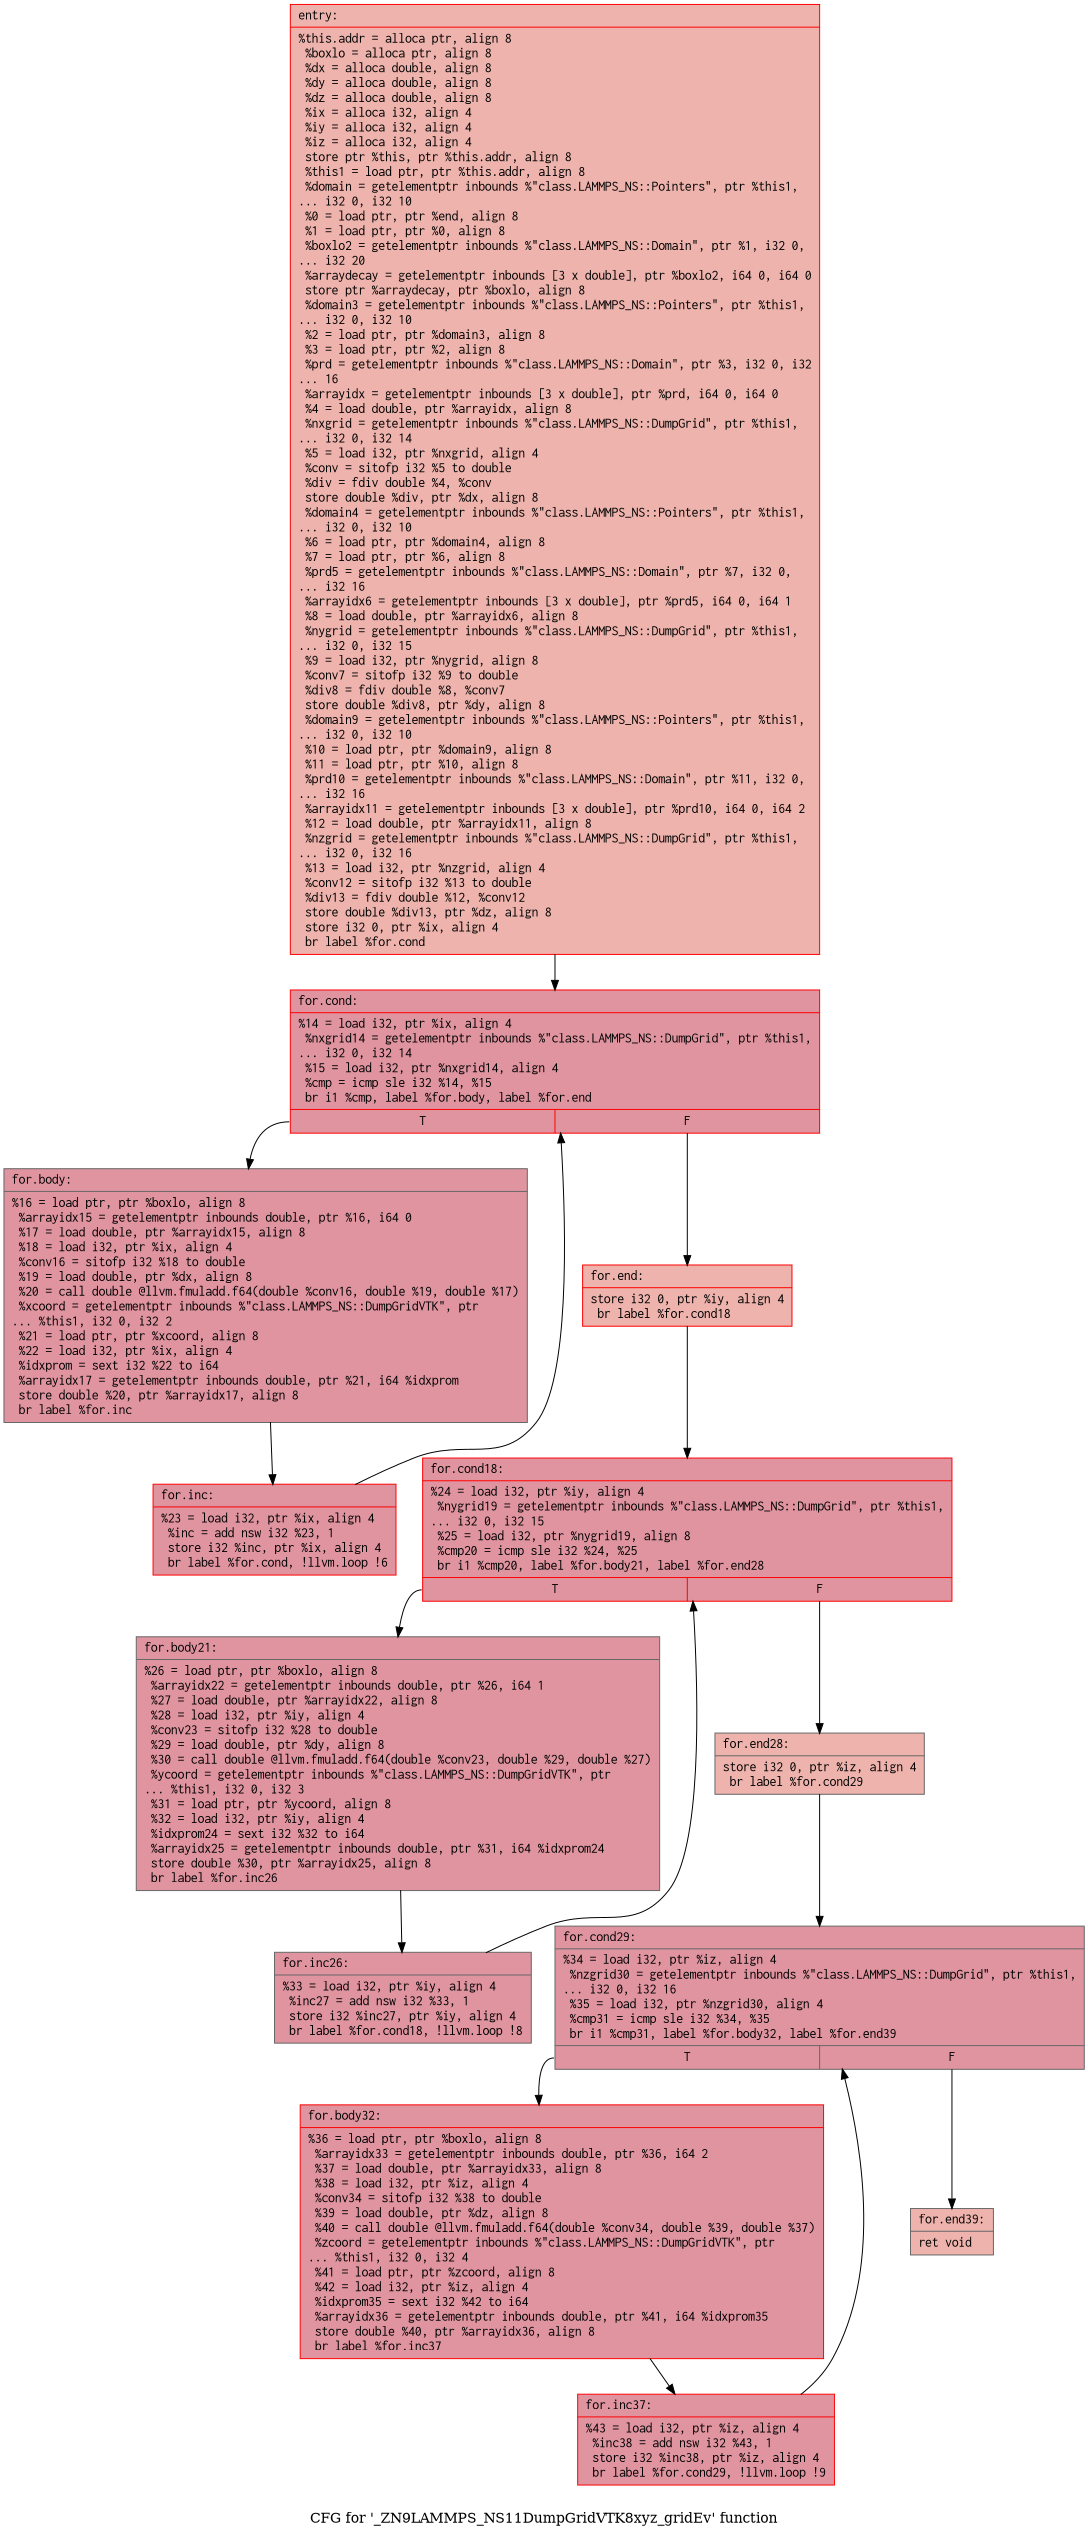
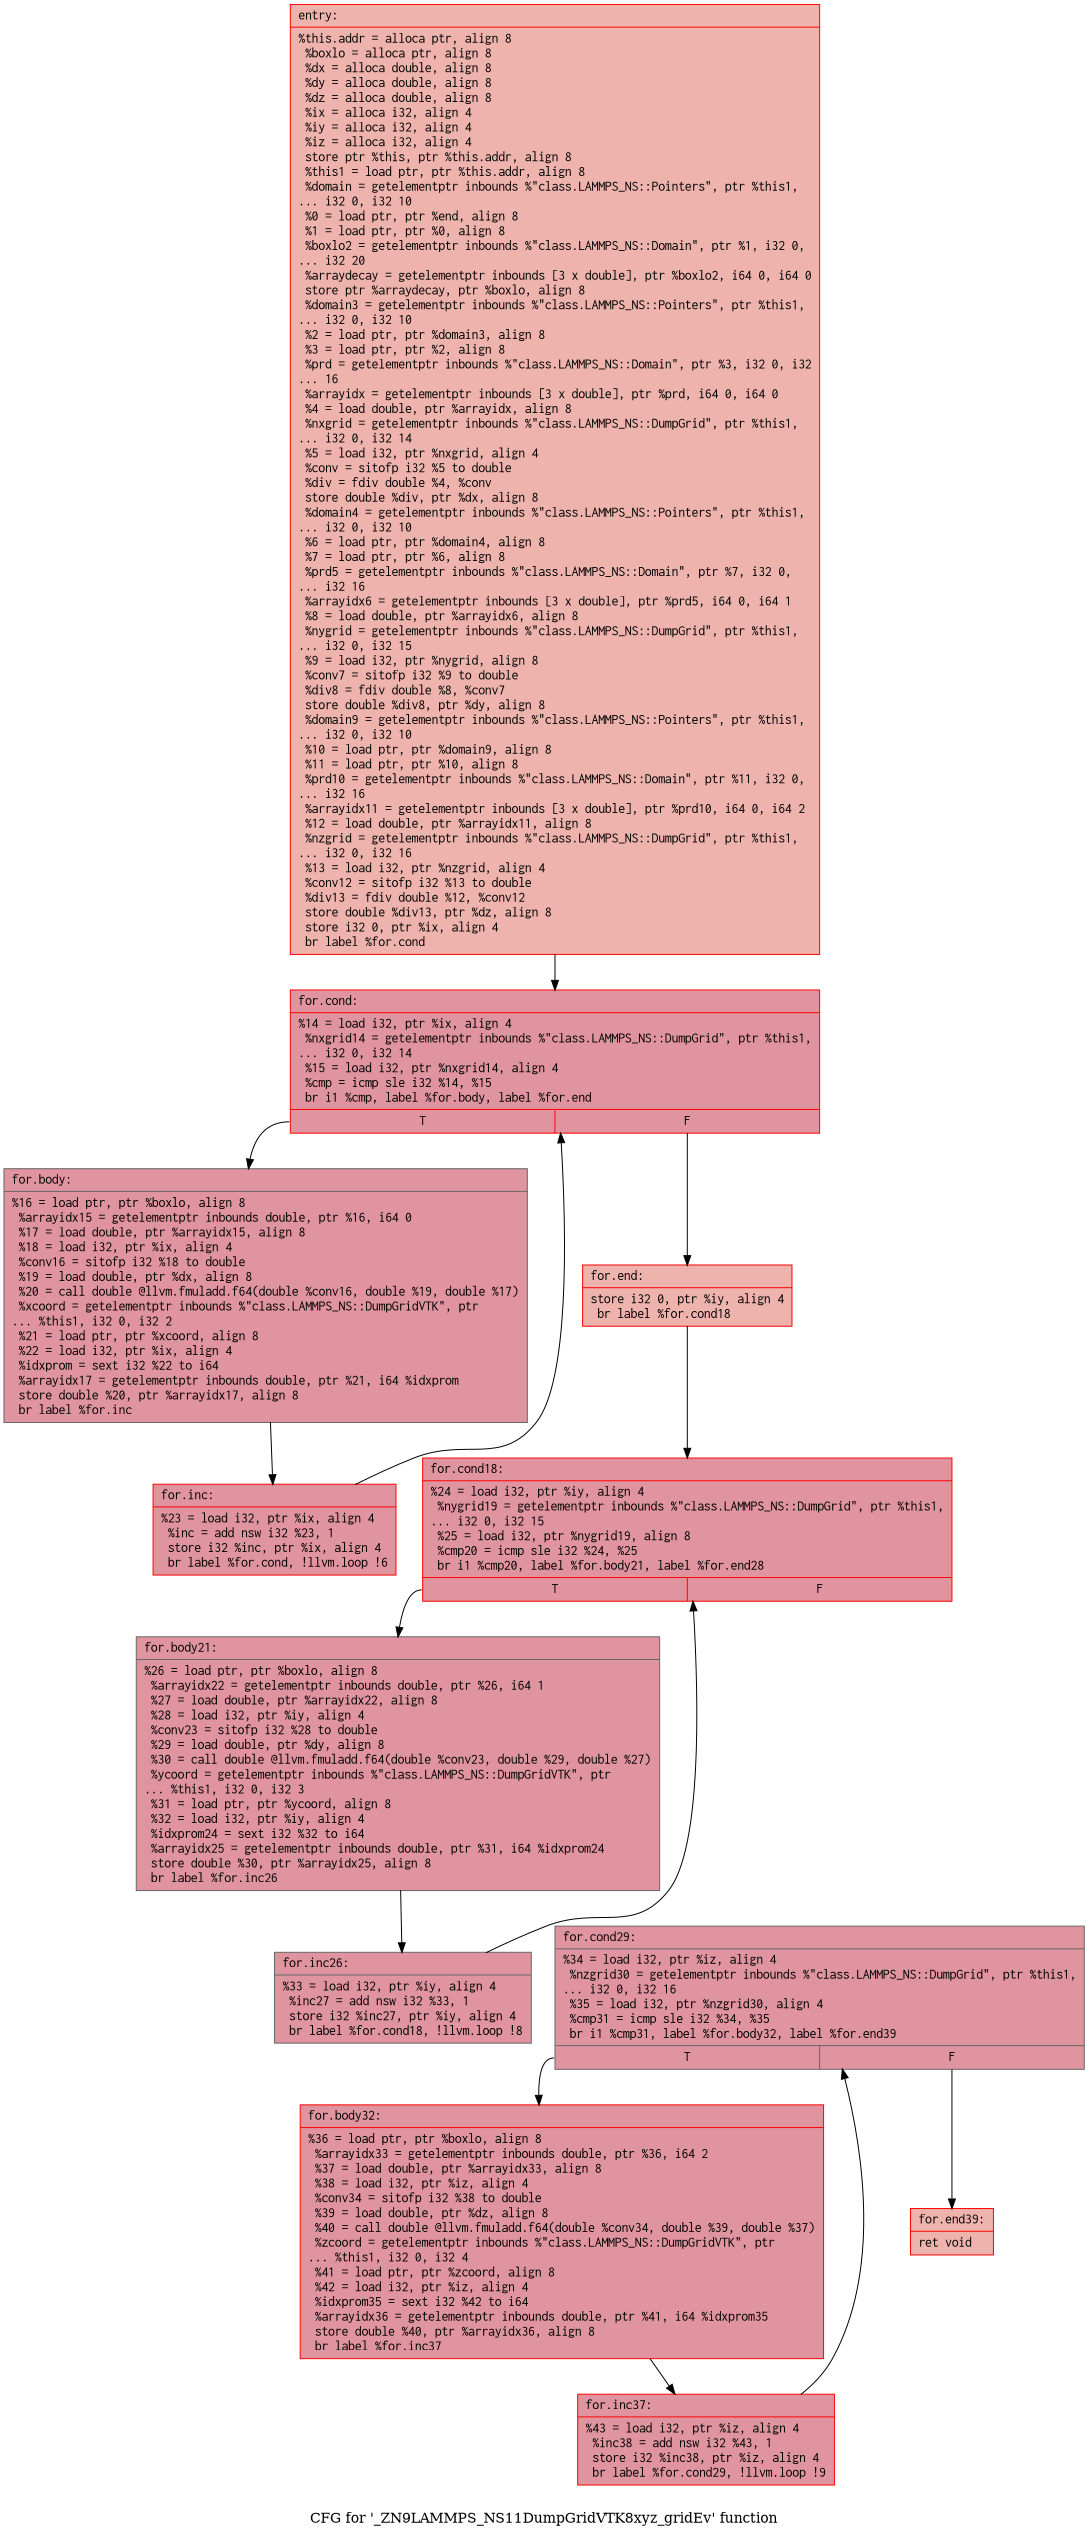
node "for.end28:": removed
node "for.end39:": color gray40 -> red
